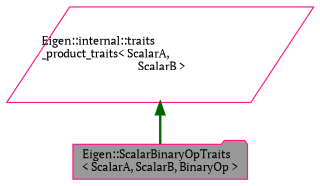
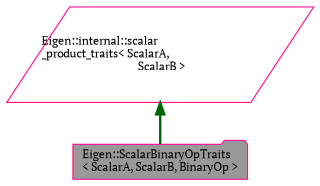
node "Eigen::internal::traits _product_traits< ScalarA, ScalarB >": label "Eigen::internal::traits _product_traits< ScalarA, ScalarB >" -> "Eigen::internal::scalar _product_traits< ScalarA, ScalarB >"
